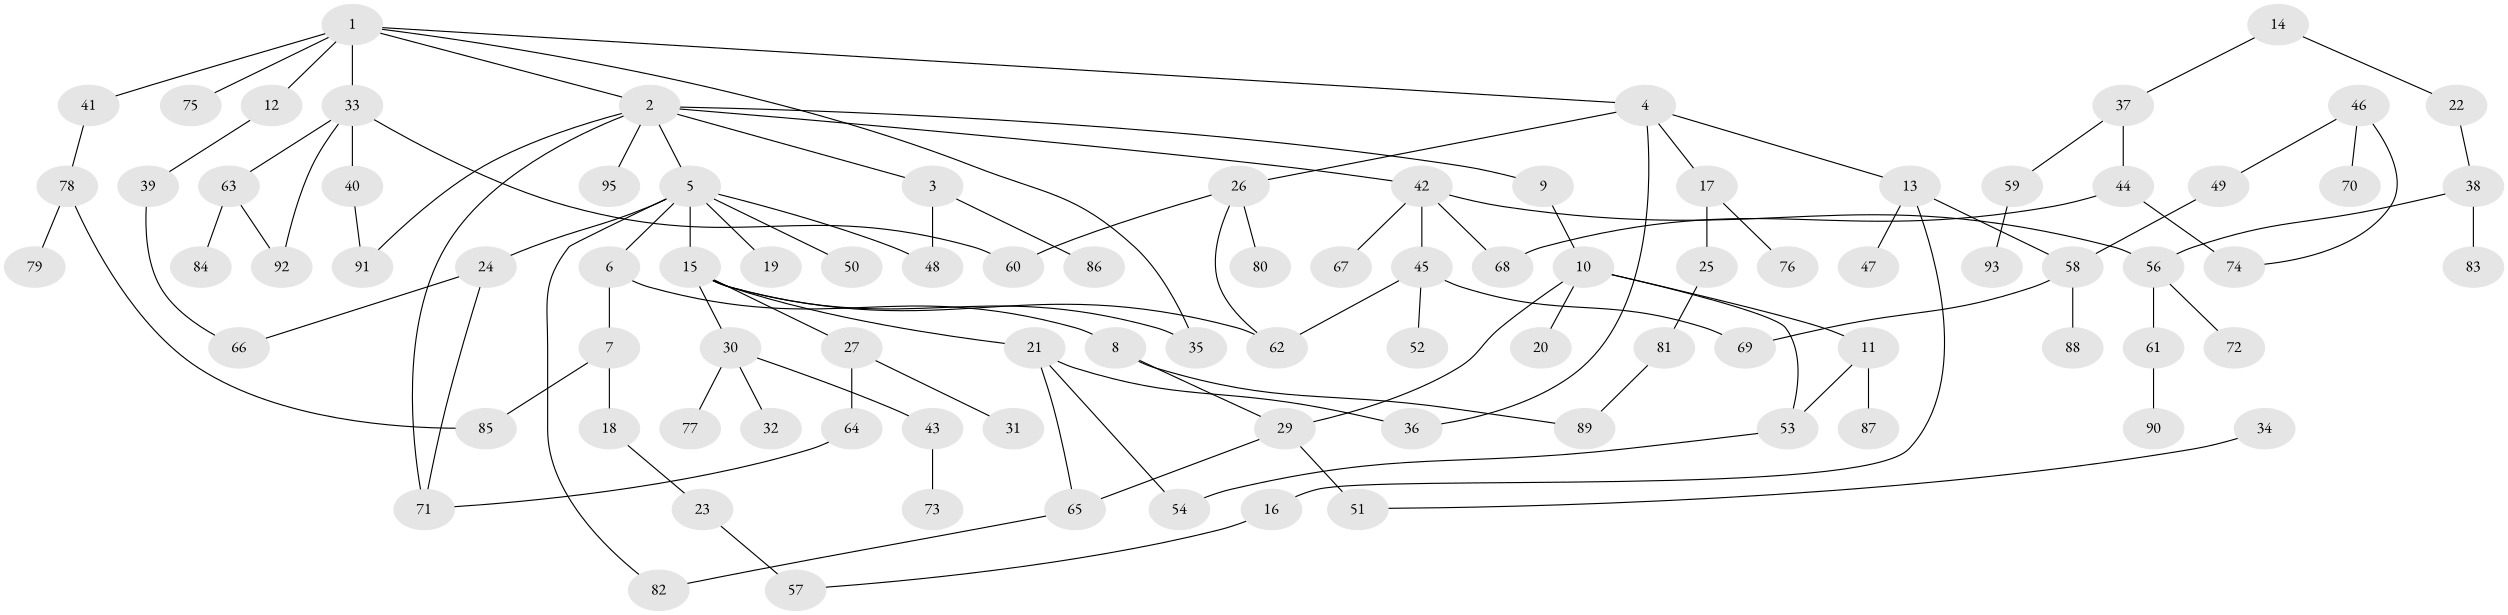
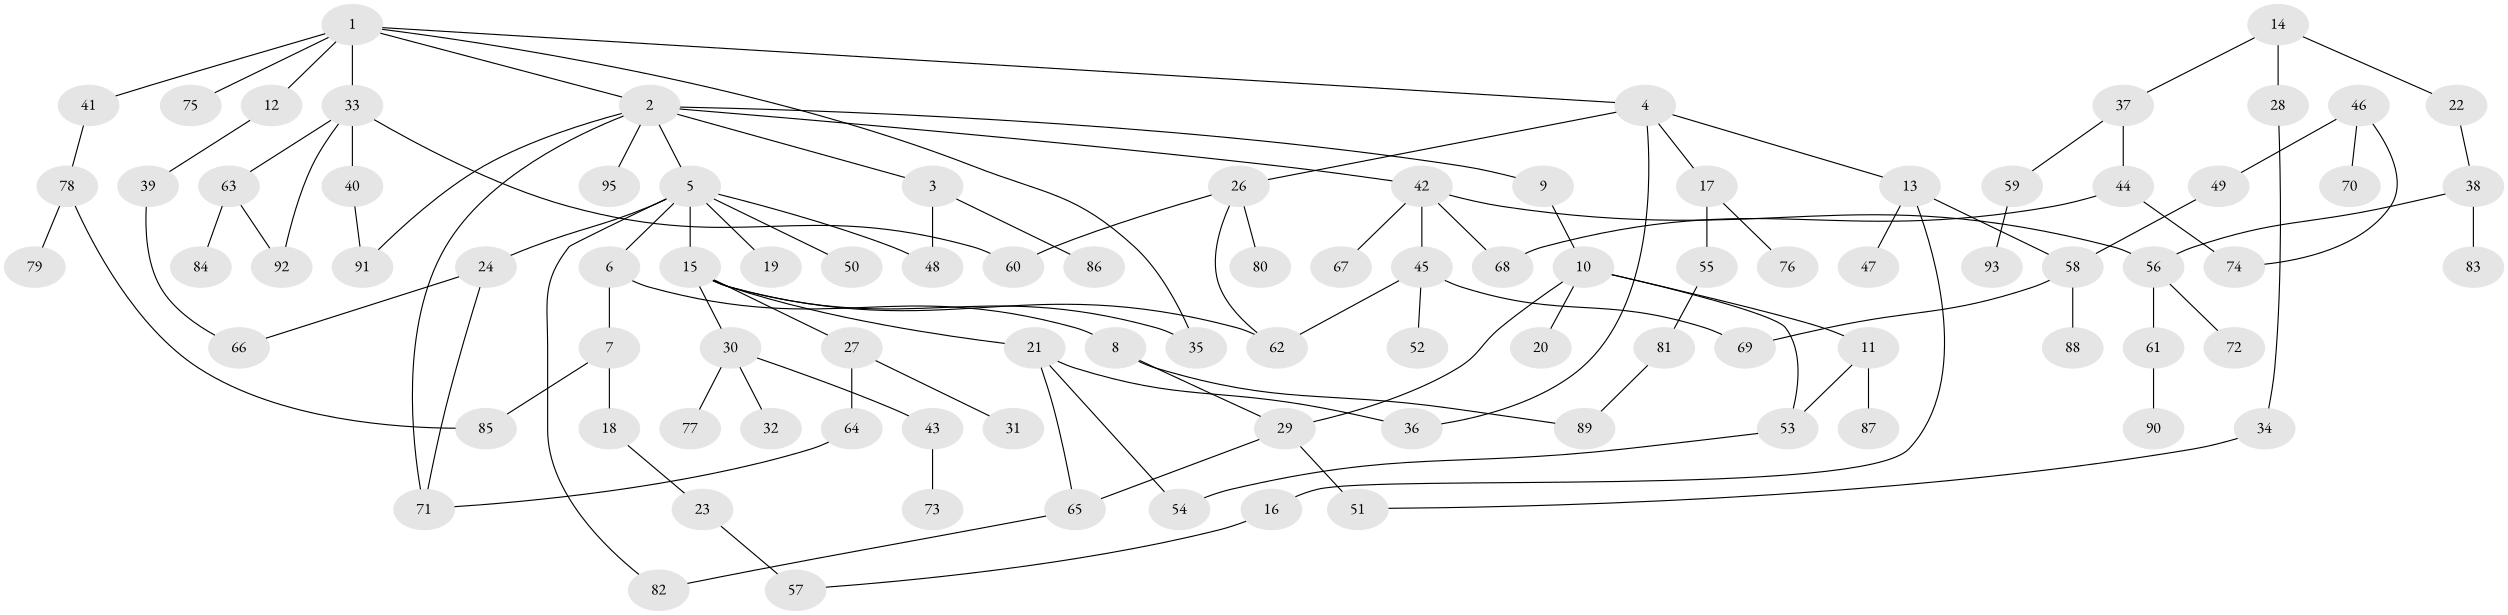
node "28": added
node "25": label "25" -> "55"
